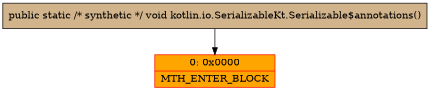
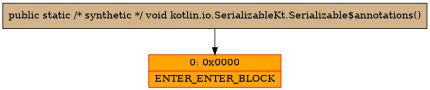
node "0: 0x0000": text "MTH_ENTER_BLOCK" -> "ENTER_ENTER_BLOCK"
